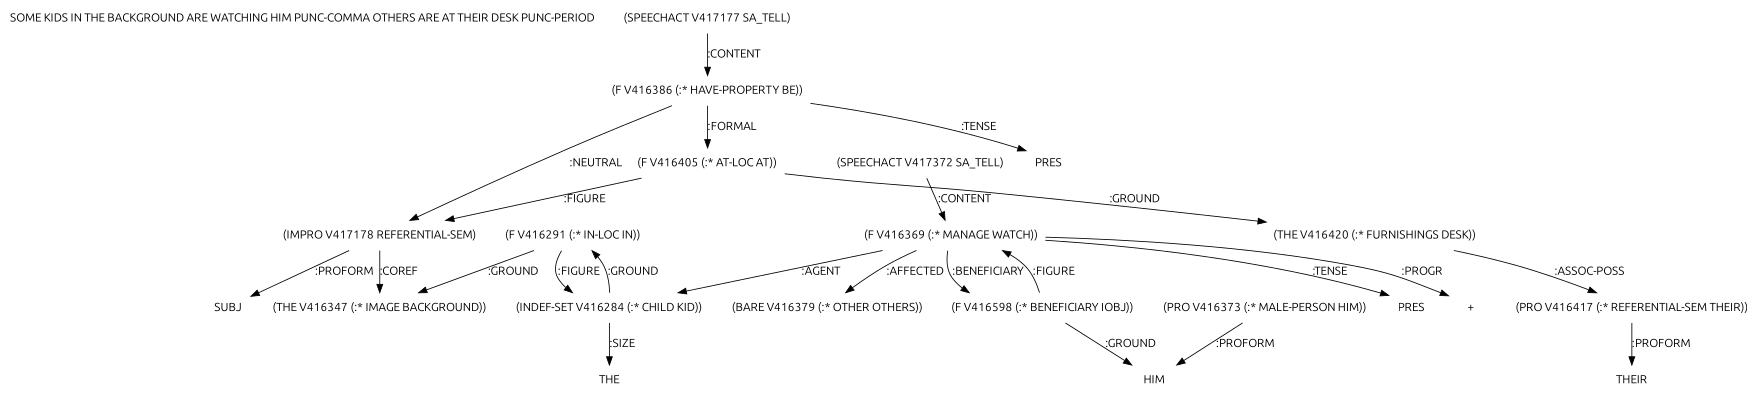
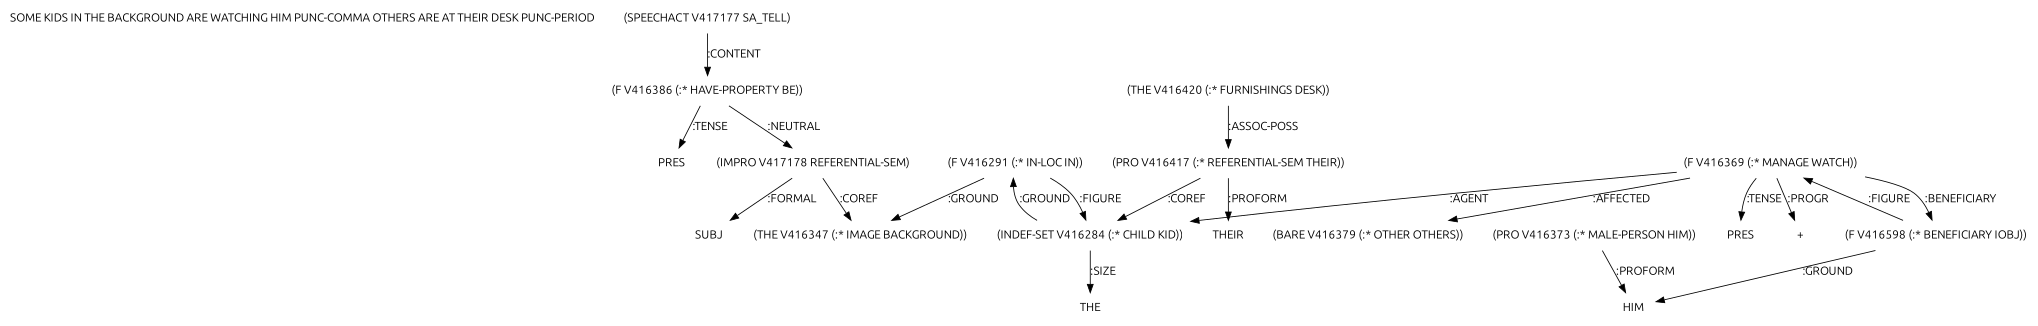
node "(F V416405 (:* AT-LOC AT))": removed
node "(SPEECHACT V417372 SA_TELL)": removed
edge "(PRO V416417 (:* REFERENTIAL-SEM THEIR))" -> "(INDEF-SET V416284 (:* CHILD KID))": added, label ":COREF"
edge "(IMPRO V417178 REFERENTIAL-SEM)" -> "SUBJ": label ":PROFORM" -> ":FORMAL"
